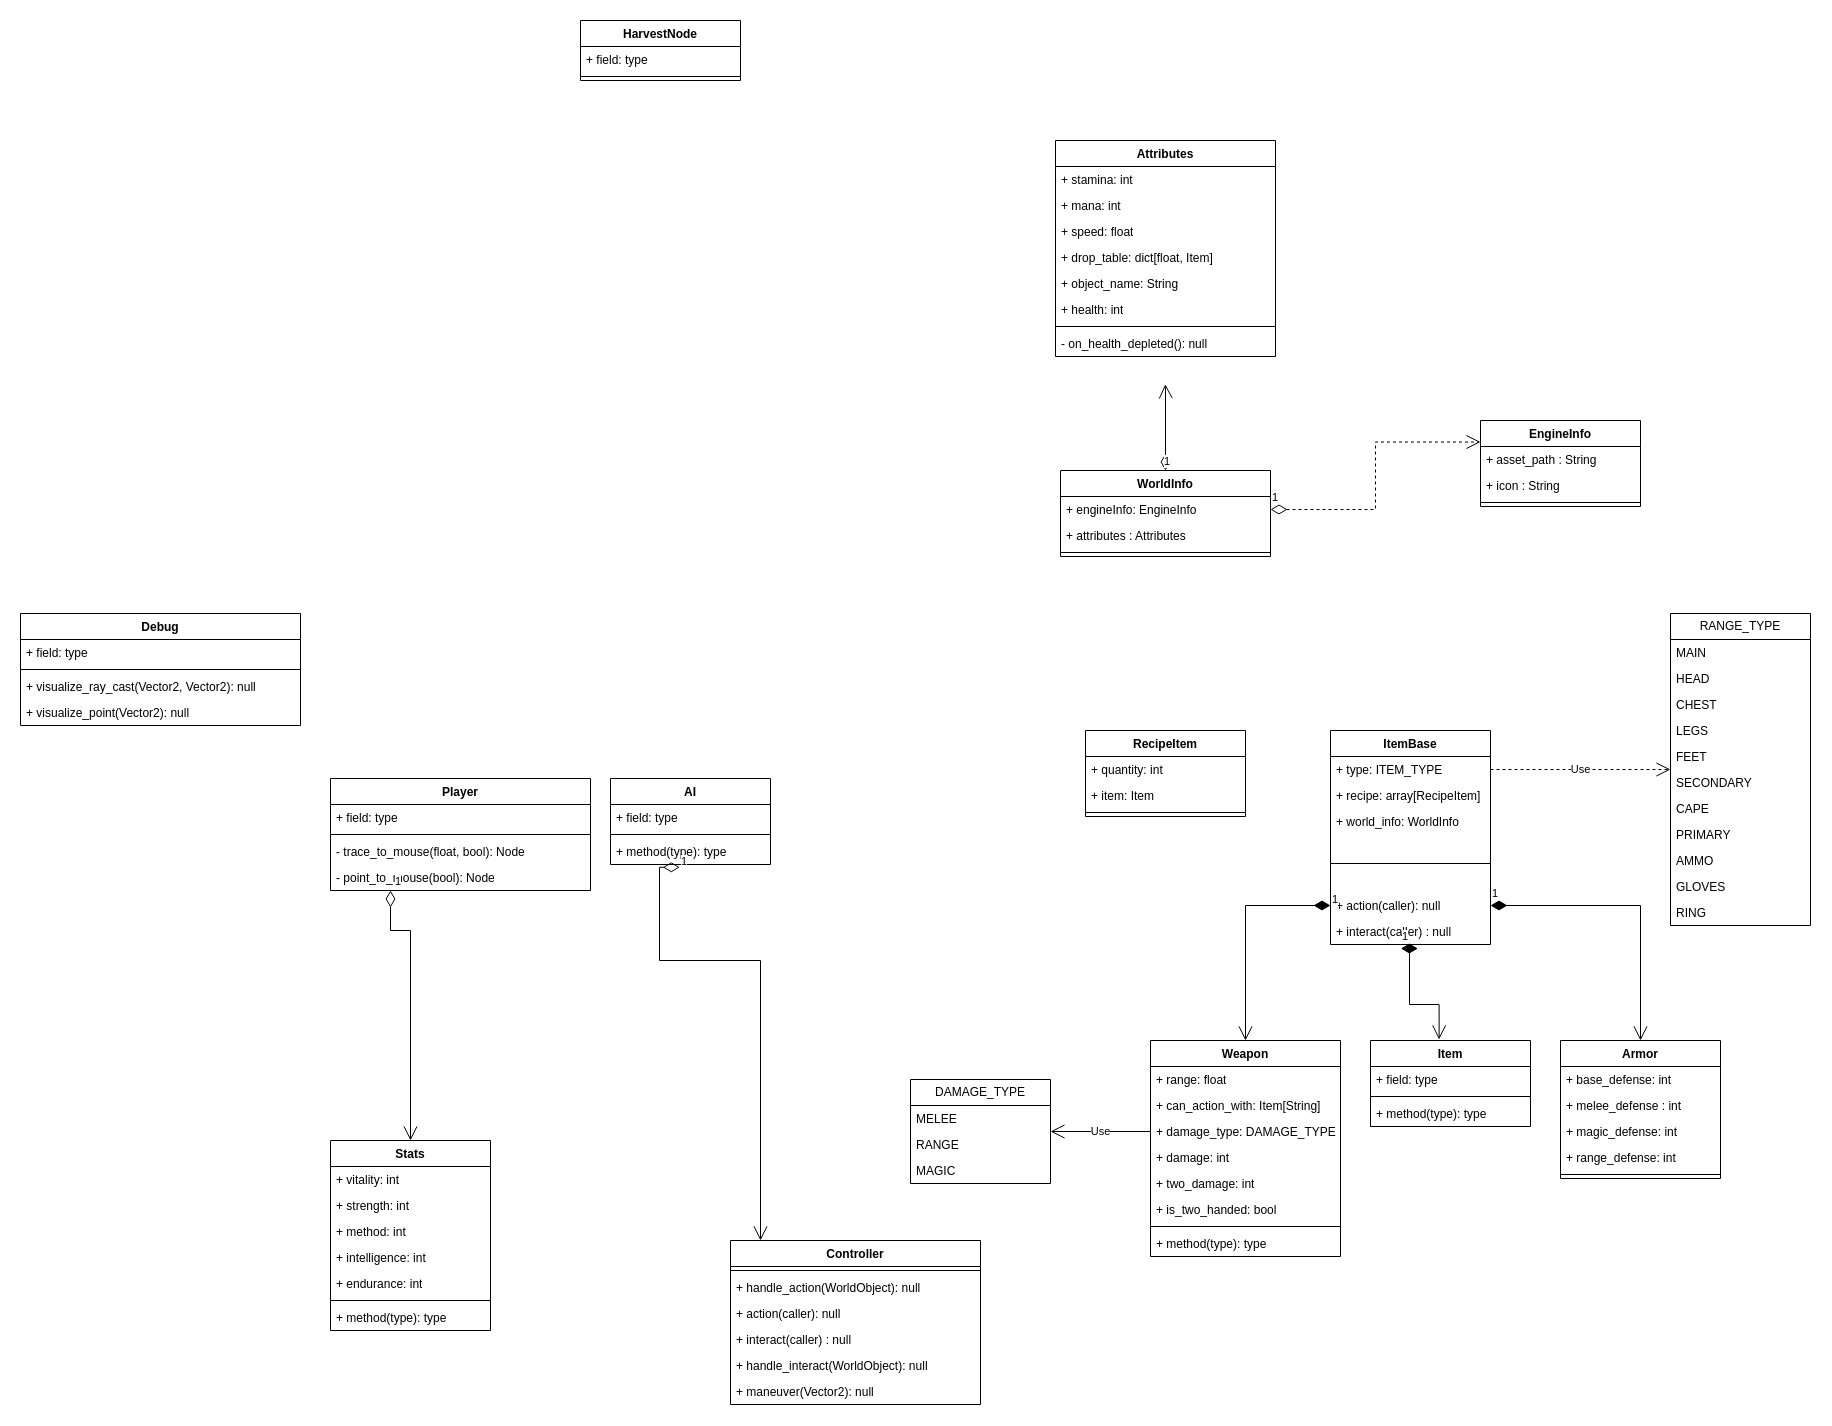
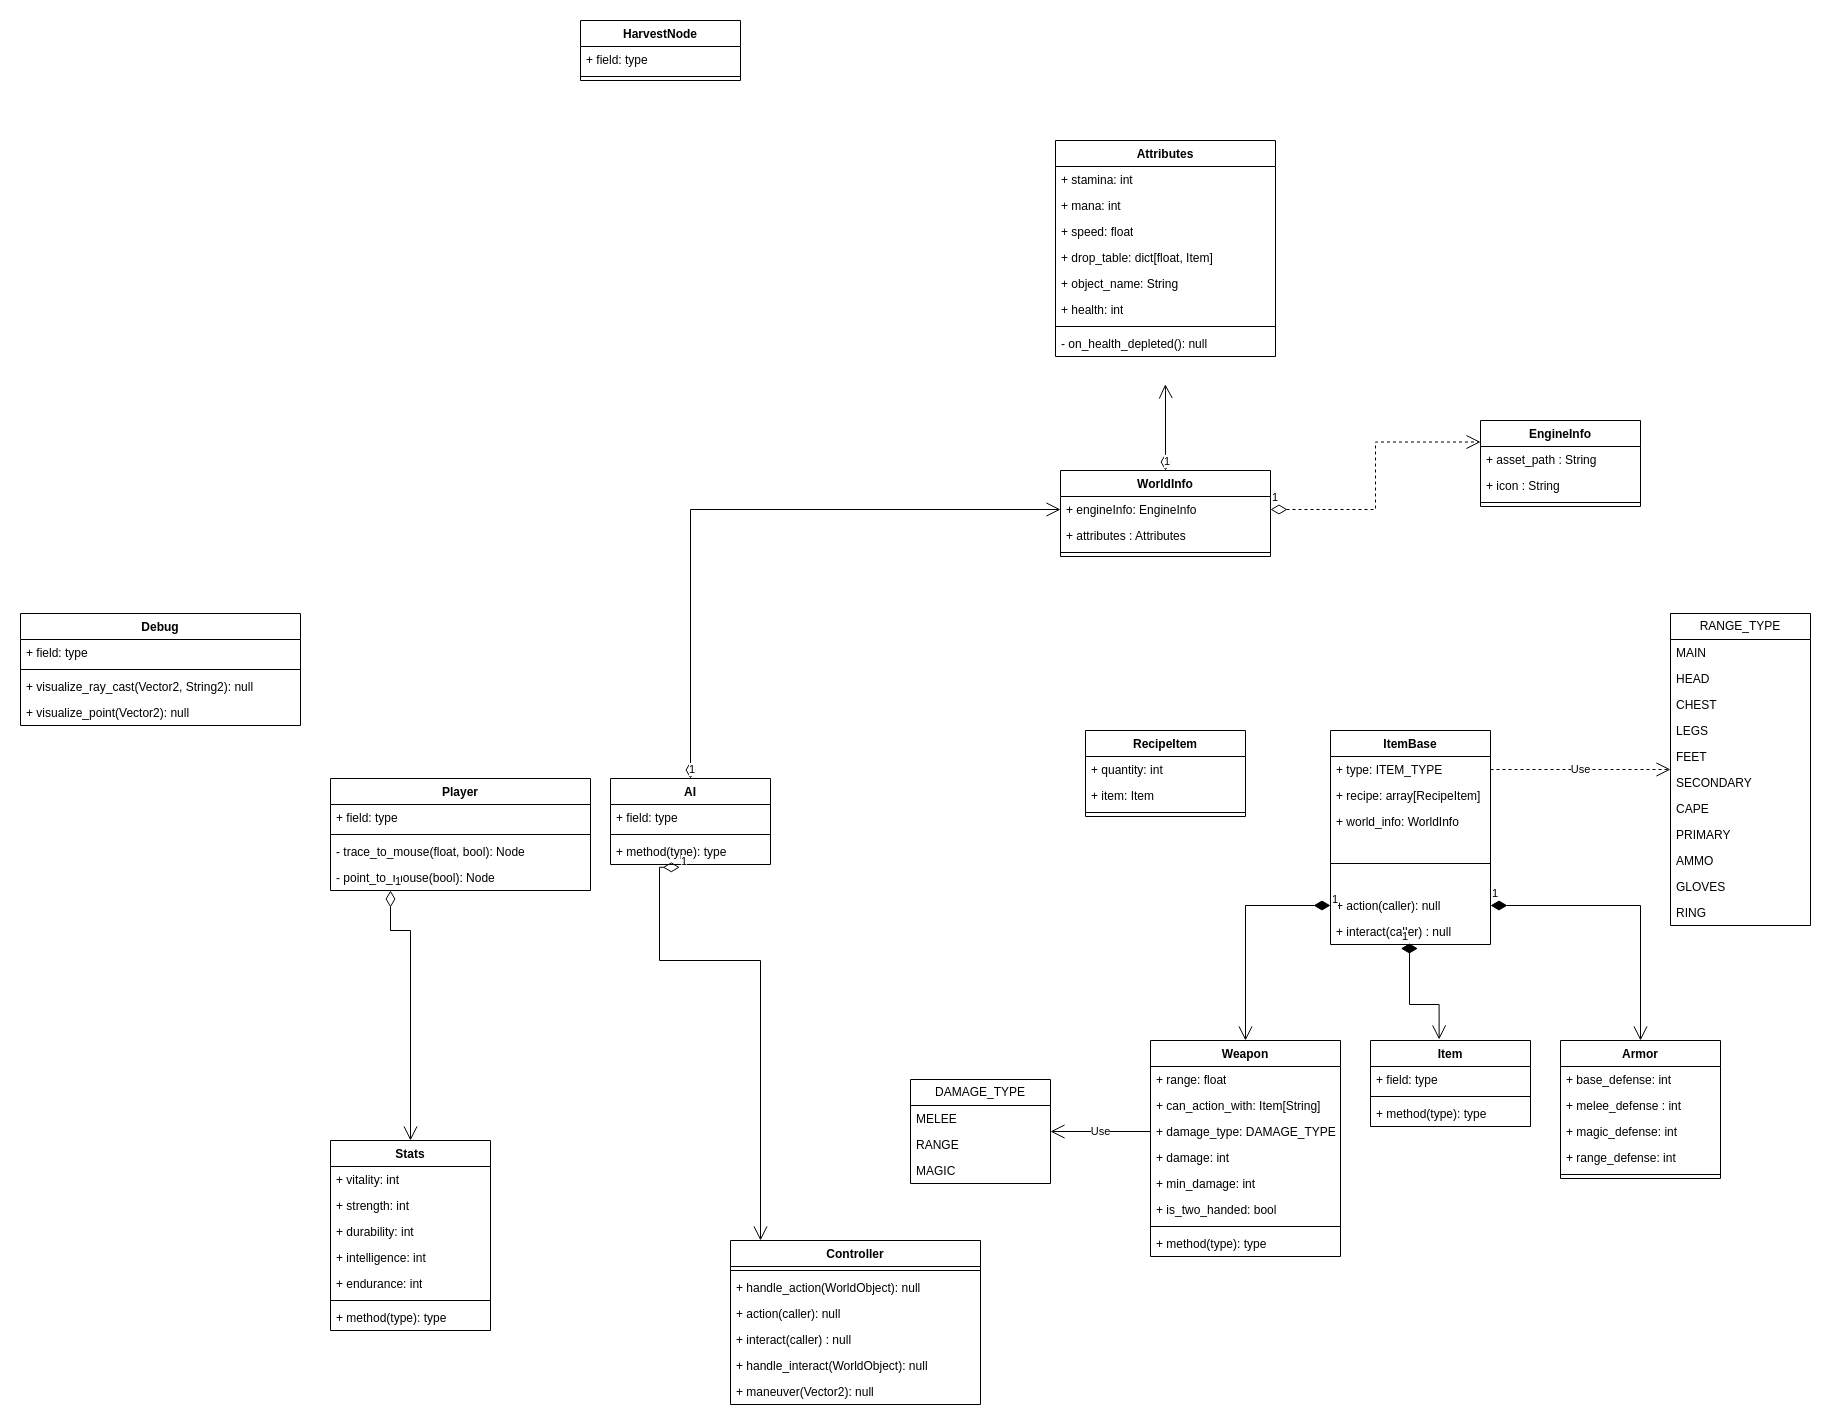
edge "+ engineInfo: EngineInfo" -- "AI": added, label "1"
node "+ visualize_ray_cast(Vector2, Vector2): null": label "+ visualize_ray_cast(Vector2, Vector2): null" -> "+ visualize_ray_cast(Vector2, String2): null"
node "+ two_damage: int": label "+ two_damage: int" -> "+ min_damage: int"
node "+ method: int": label "+ method: int" -> "+ durability: int"
